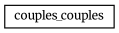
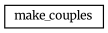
node "couples_couples": label "couples_couples" -> "make_couples"
